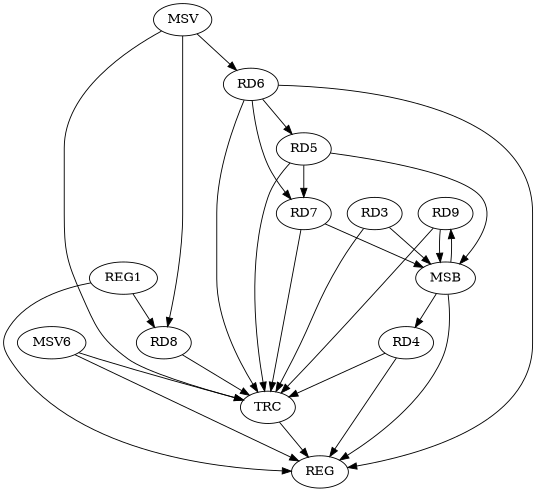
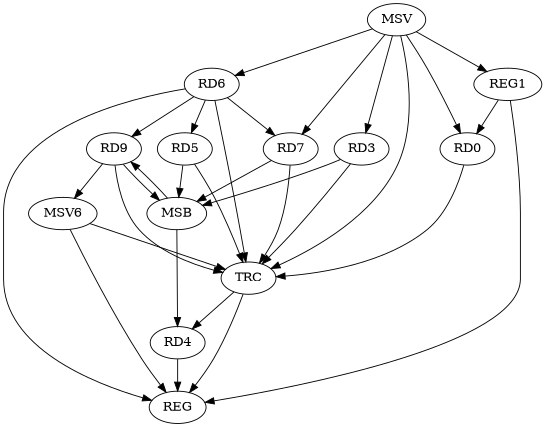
edge "MSV" -> "REG1": added
edge "MSV" -> "RD3": added
edge "RD6" -> "RD9": added
edge "RD5" -> "RD7": now "MSV" -> "RD7"
edge "RD9" -> "MSV6": added
node "RD8": label "RD8" -> "RD0"
edge "RD4" -> "TRC": reversed
edge "MSB" -> "REG": removed
